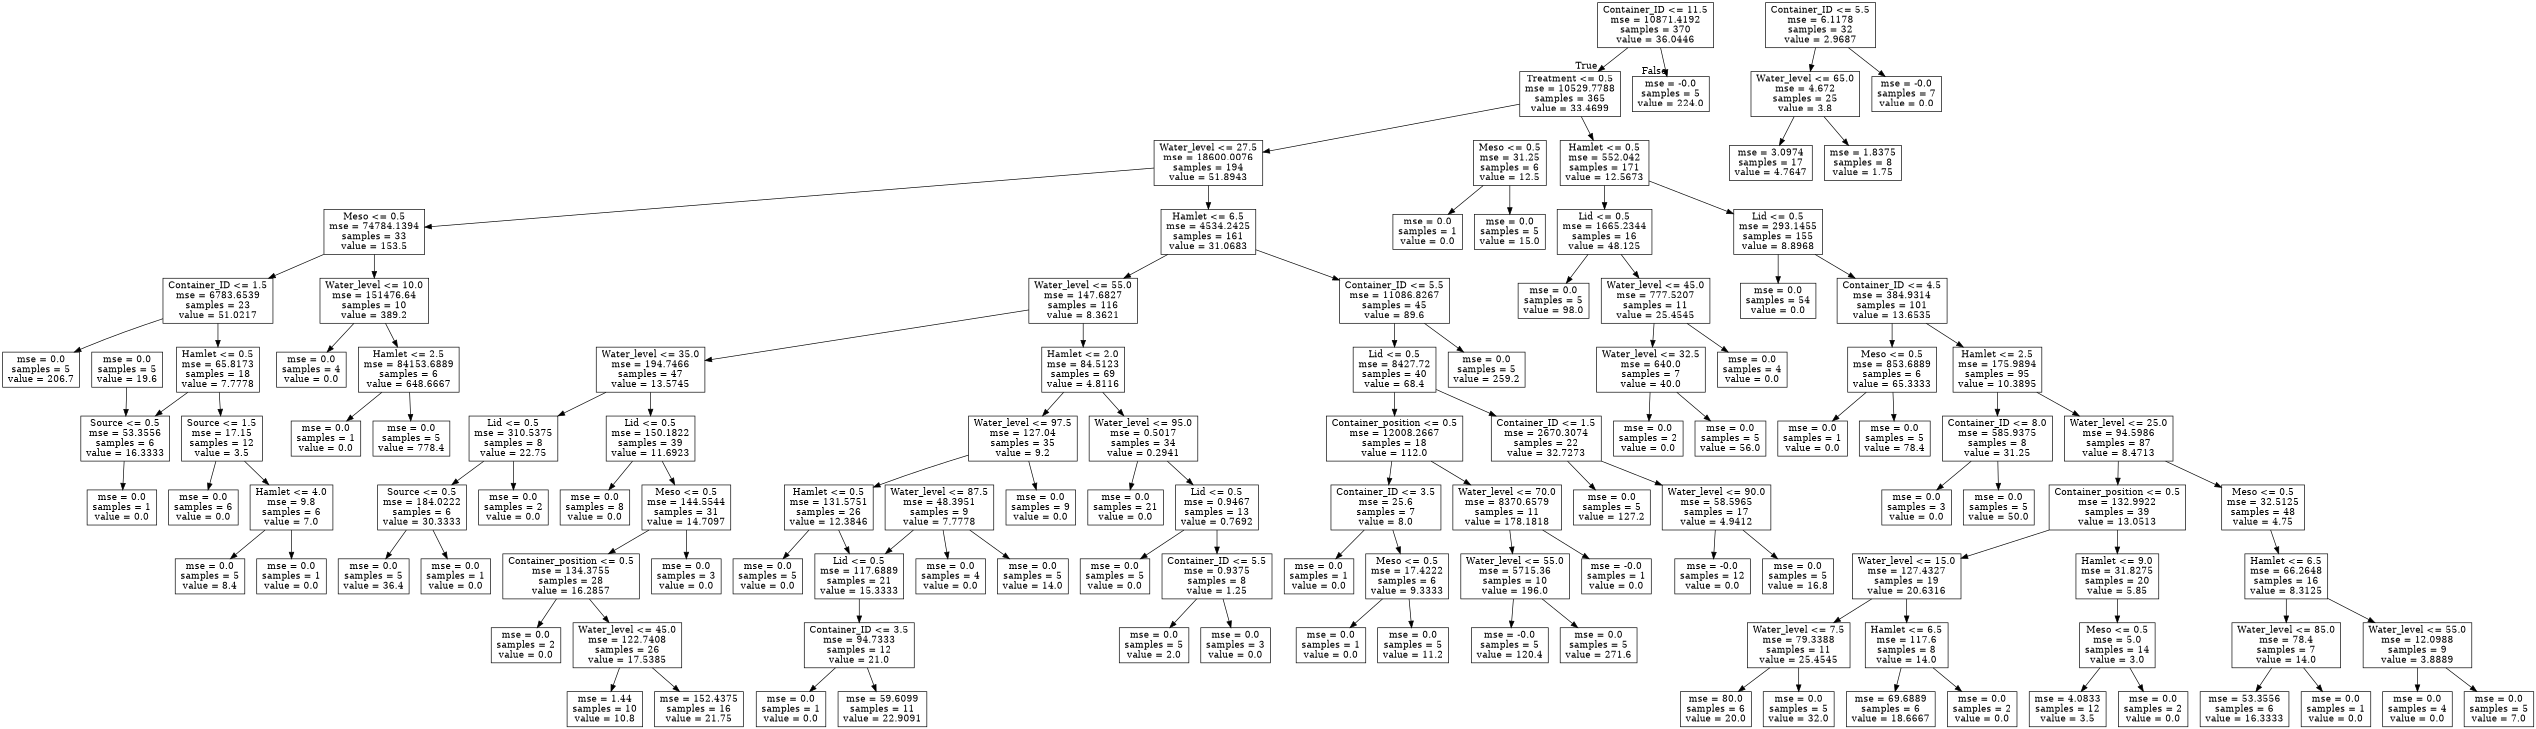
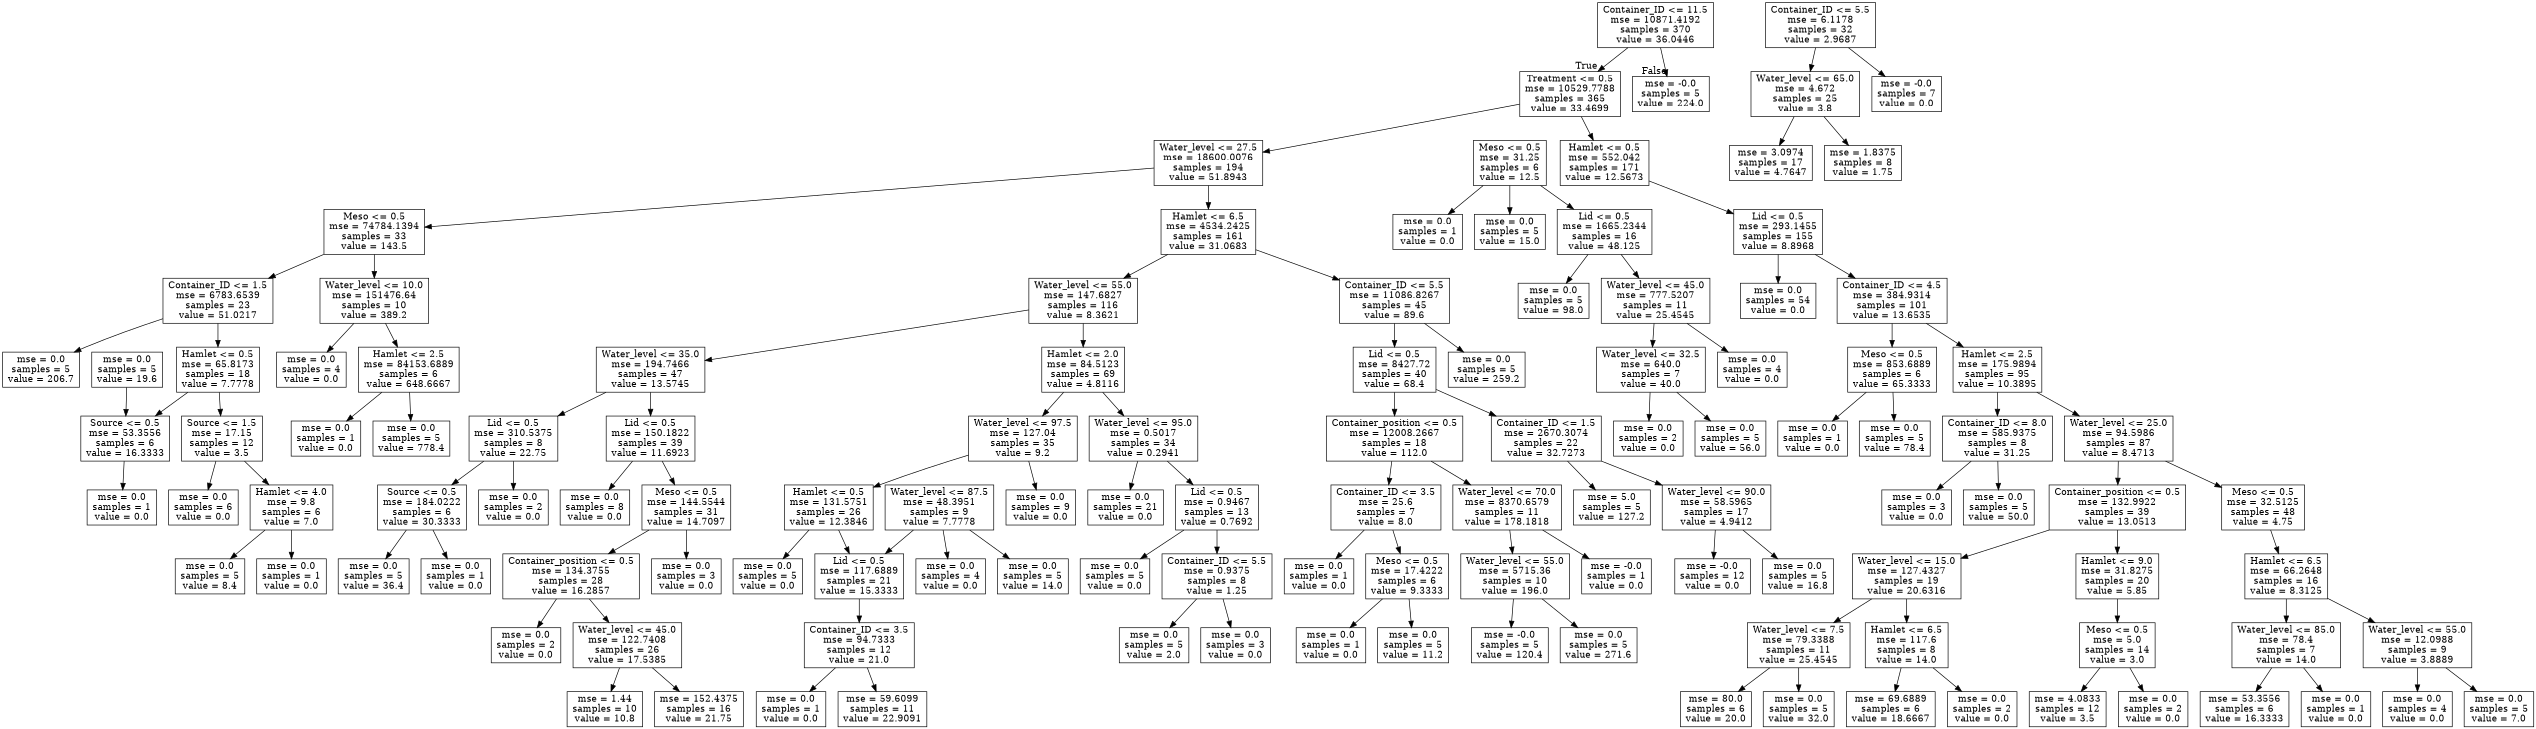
edge "Hamlet <= 0.5 mse = 552.042 samples = 171 value = 12.5673" -> "Lid <= 0.5 mse = 1665.2344 samples = 16 value = 48.125": now "Meso <= 0.5 mse = 31.25 samples = 6 value = 12.5" -> "Lid <= 0.5 mse = 1665.2344 samples = 16 value = 48.125"
node "Meso <= 0.5 mse = 74784.1394 samples = 33 value = 153.5": label "Meso <= 0.5 mse = 74784.1394 samples = 33 value = 153.5" -> "Meso <= 0.5 mse = 74784.1394 samples = 33 value = 143.5"
node "mse = 0.0 samples = 5 value = 127.2": label "mse = 0.0 samples = 5 value = 127.2" -> "mse = 5.0 samples = 5 value = 127.2"
